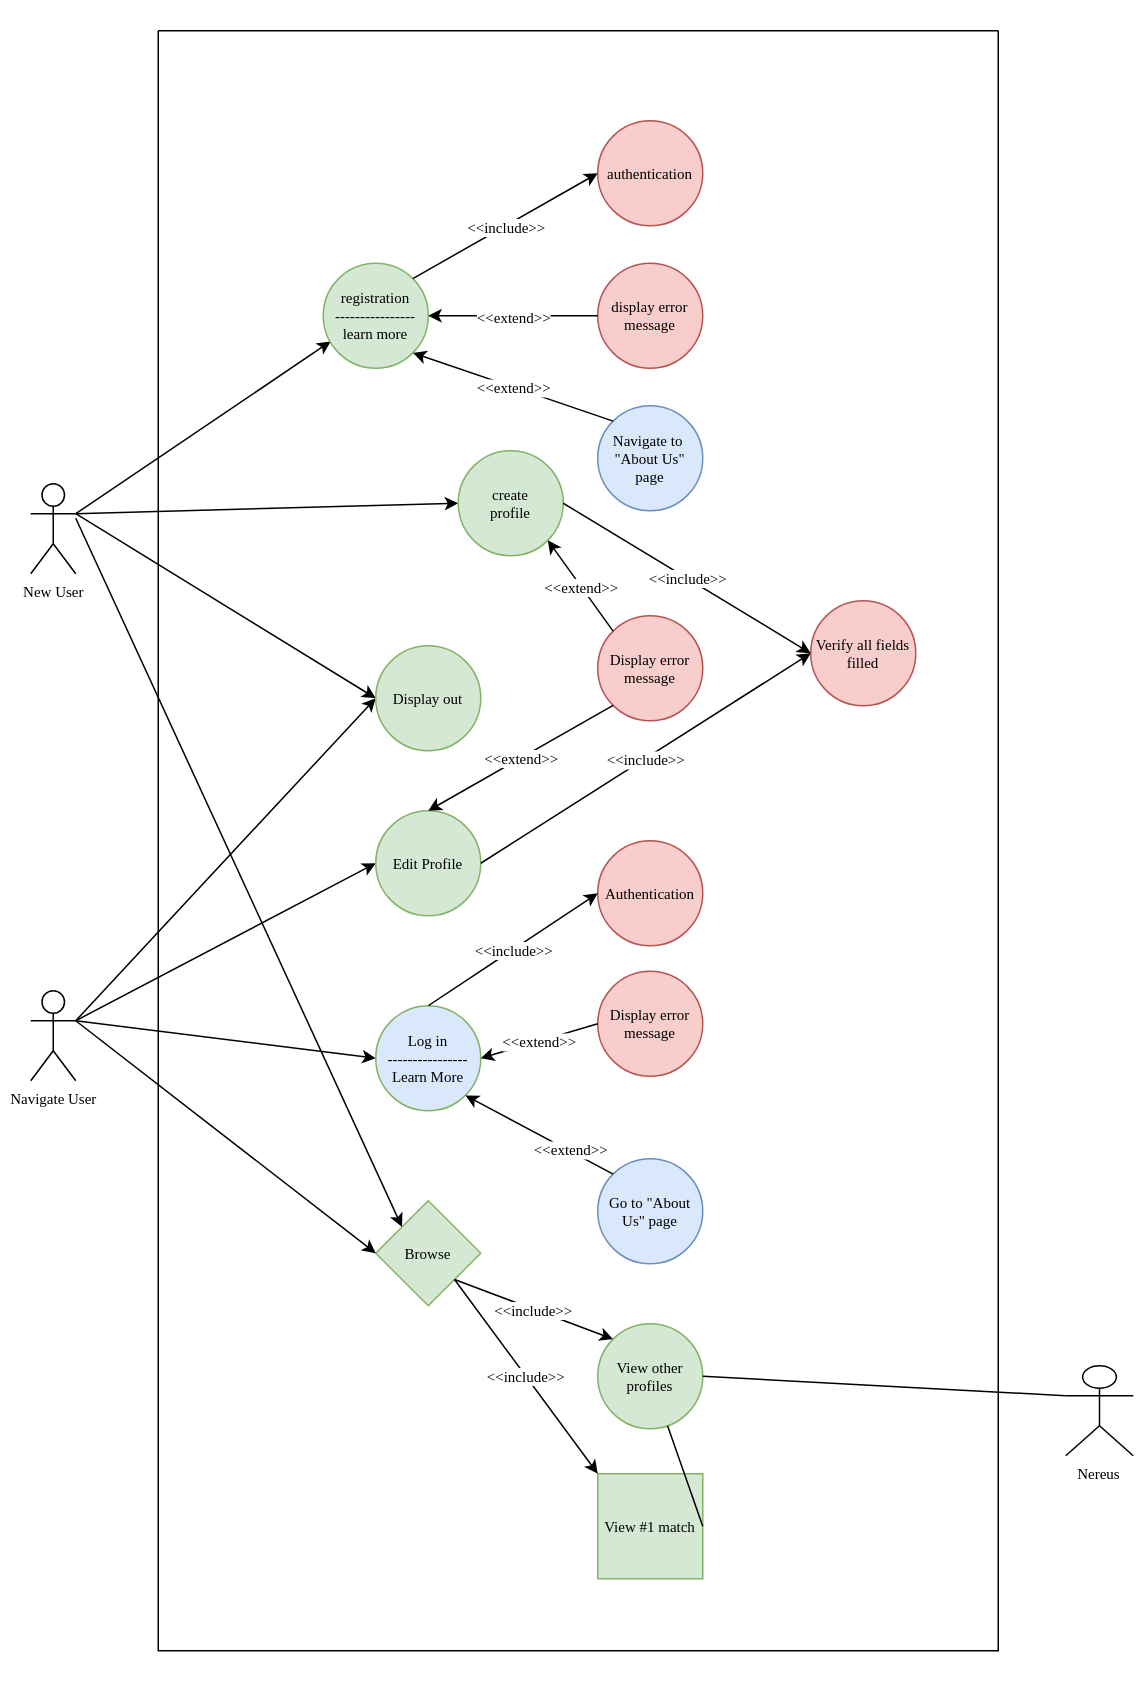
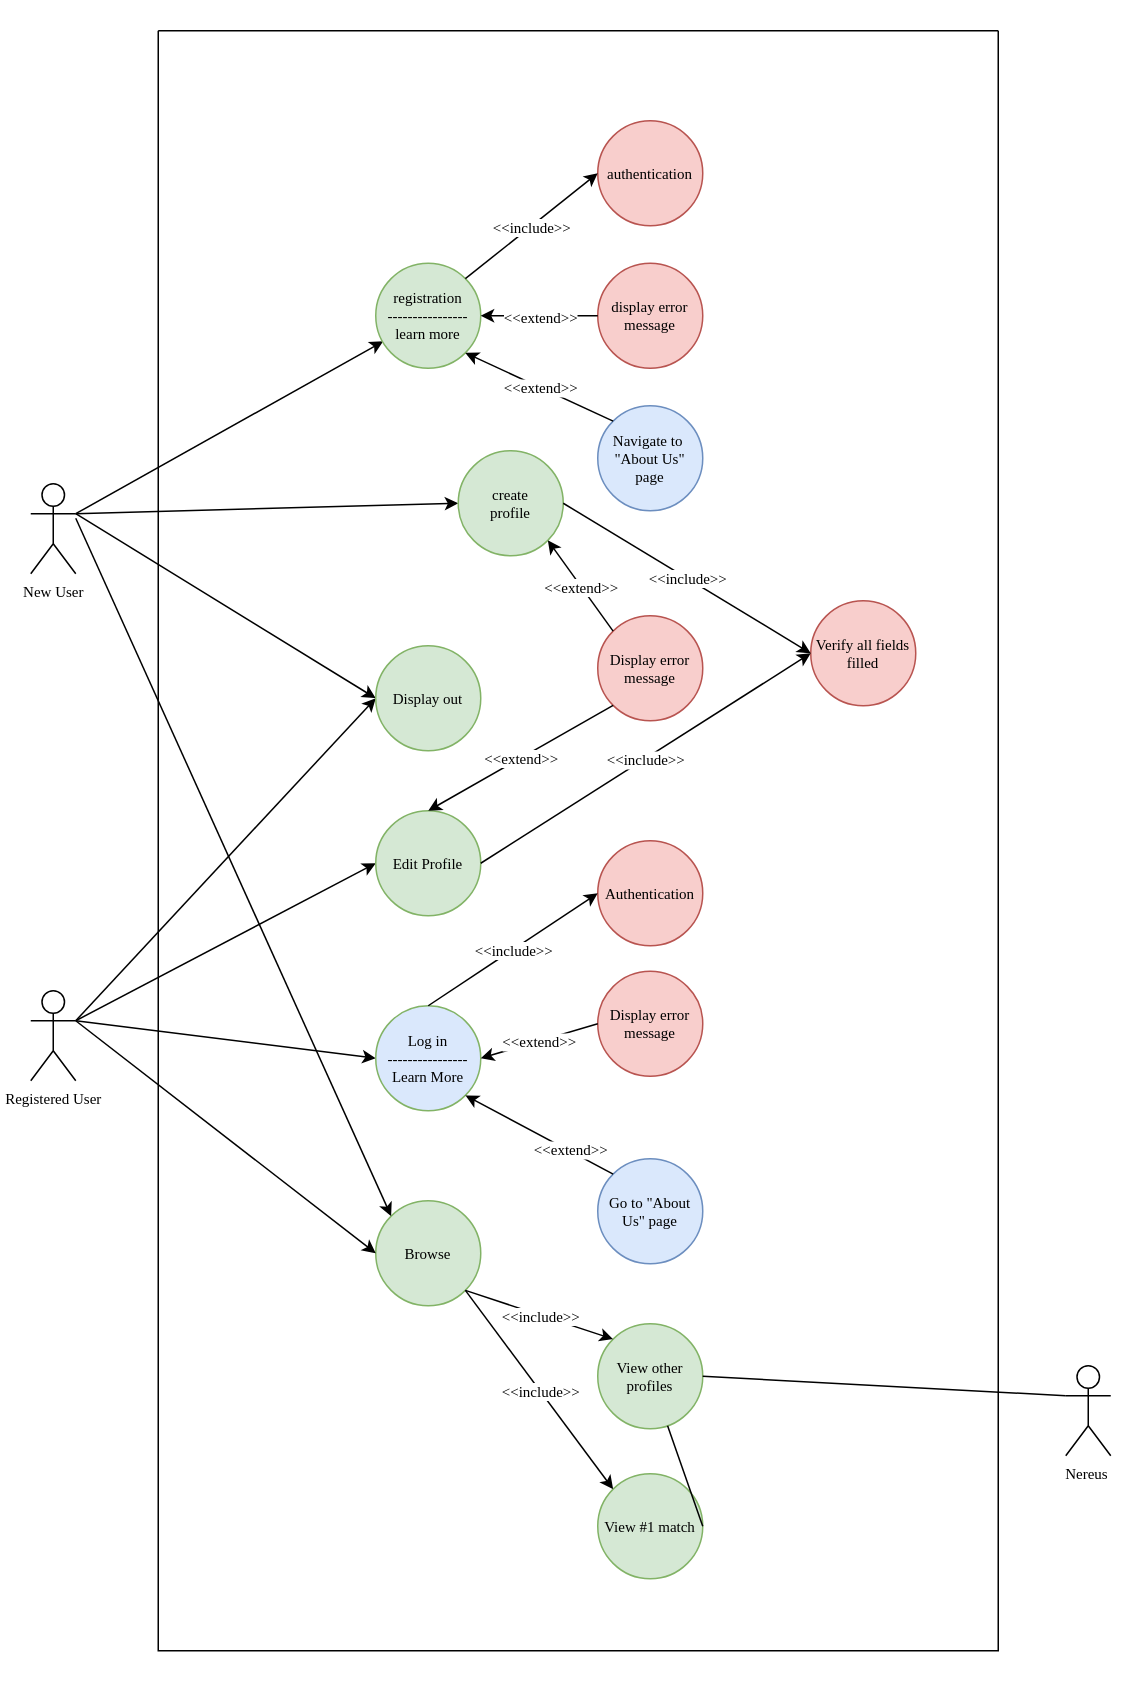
node "registration----------------learn more": moved (376, 316) -> (428, 316)
node "Navigate User": label "Navigate User" -> "Registered User"
node "Browse": shape diamond -> ellipse
node "Nereus": size 68x90 -> 45x90
node "View #1 match": shape rectangle -> ellipse
